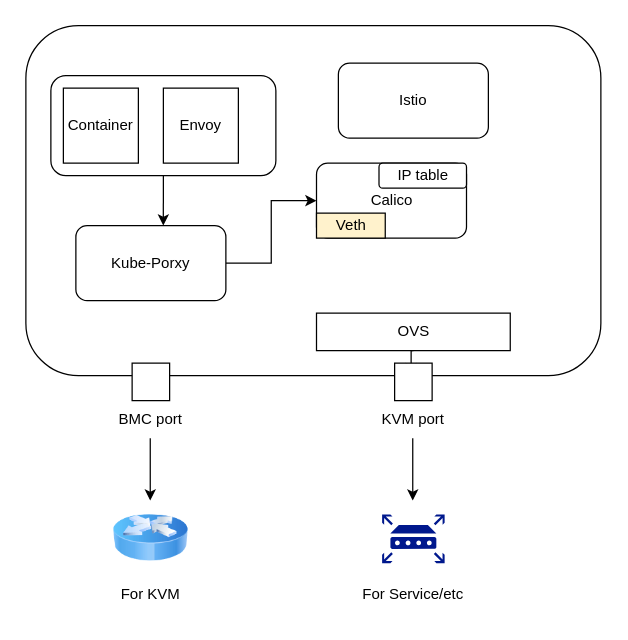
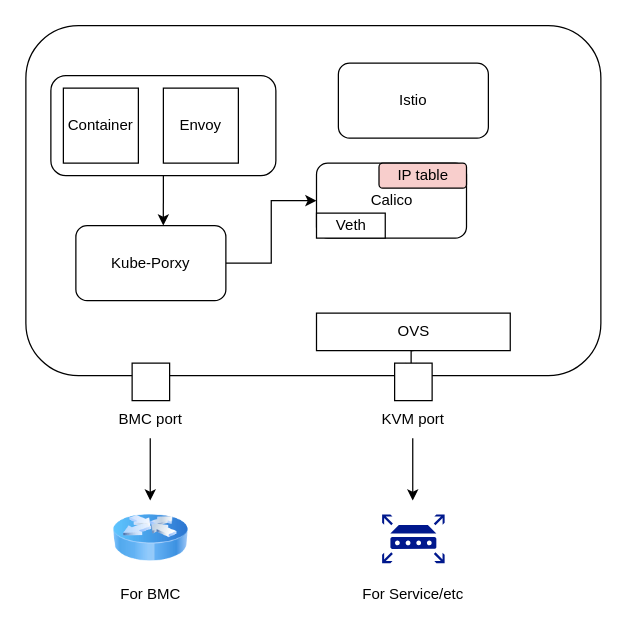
node "IP table": fillcolor #ffffff -> #f8cecc
node "Veth": fillcolor #fff2cc -> #ffffff
node "For KVM": label "For KVM" -> "For BMC"
